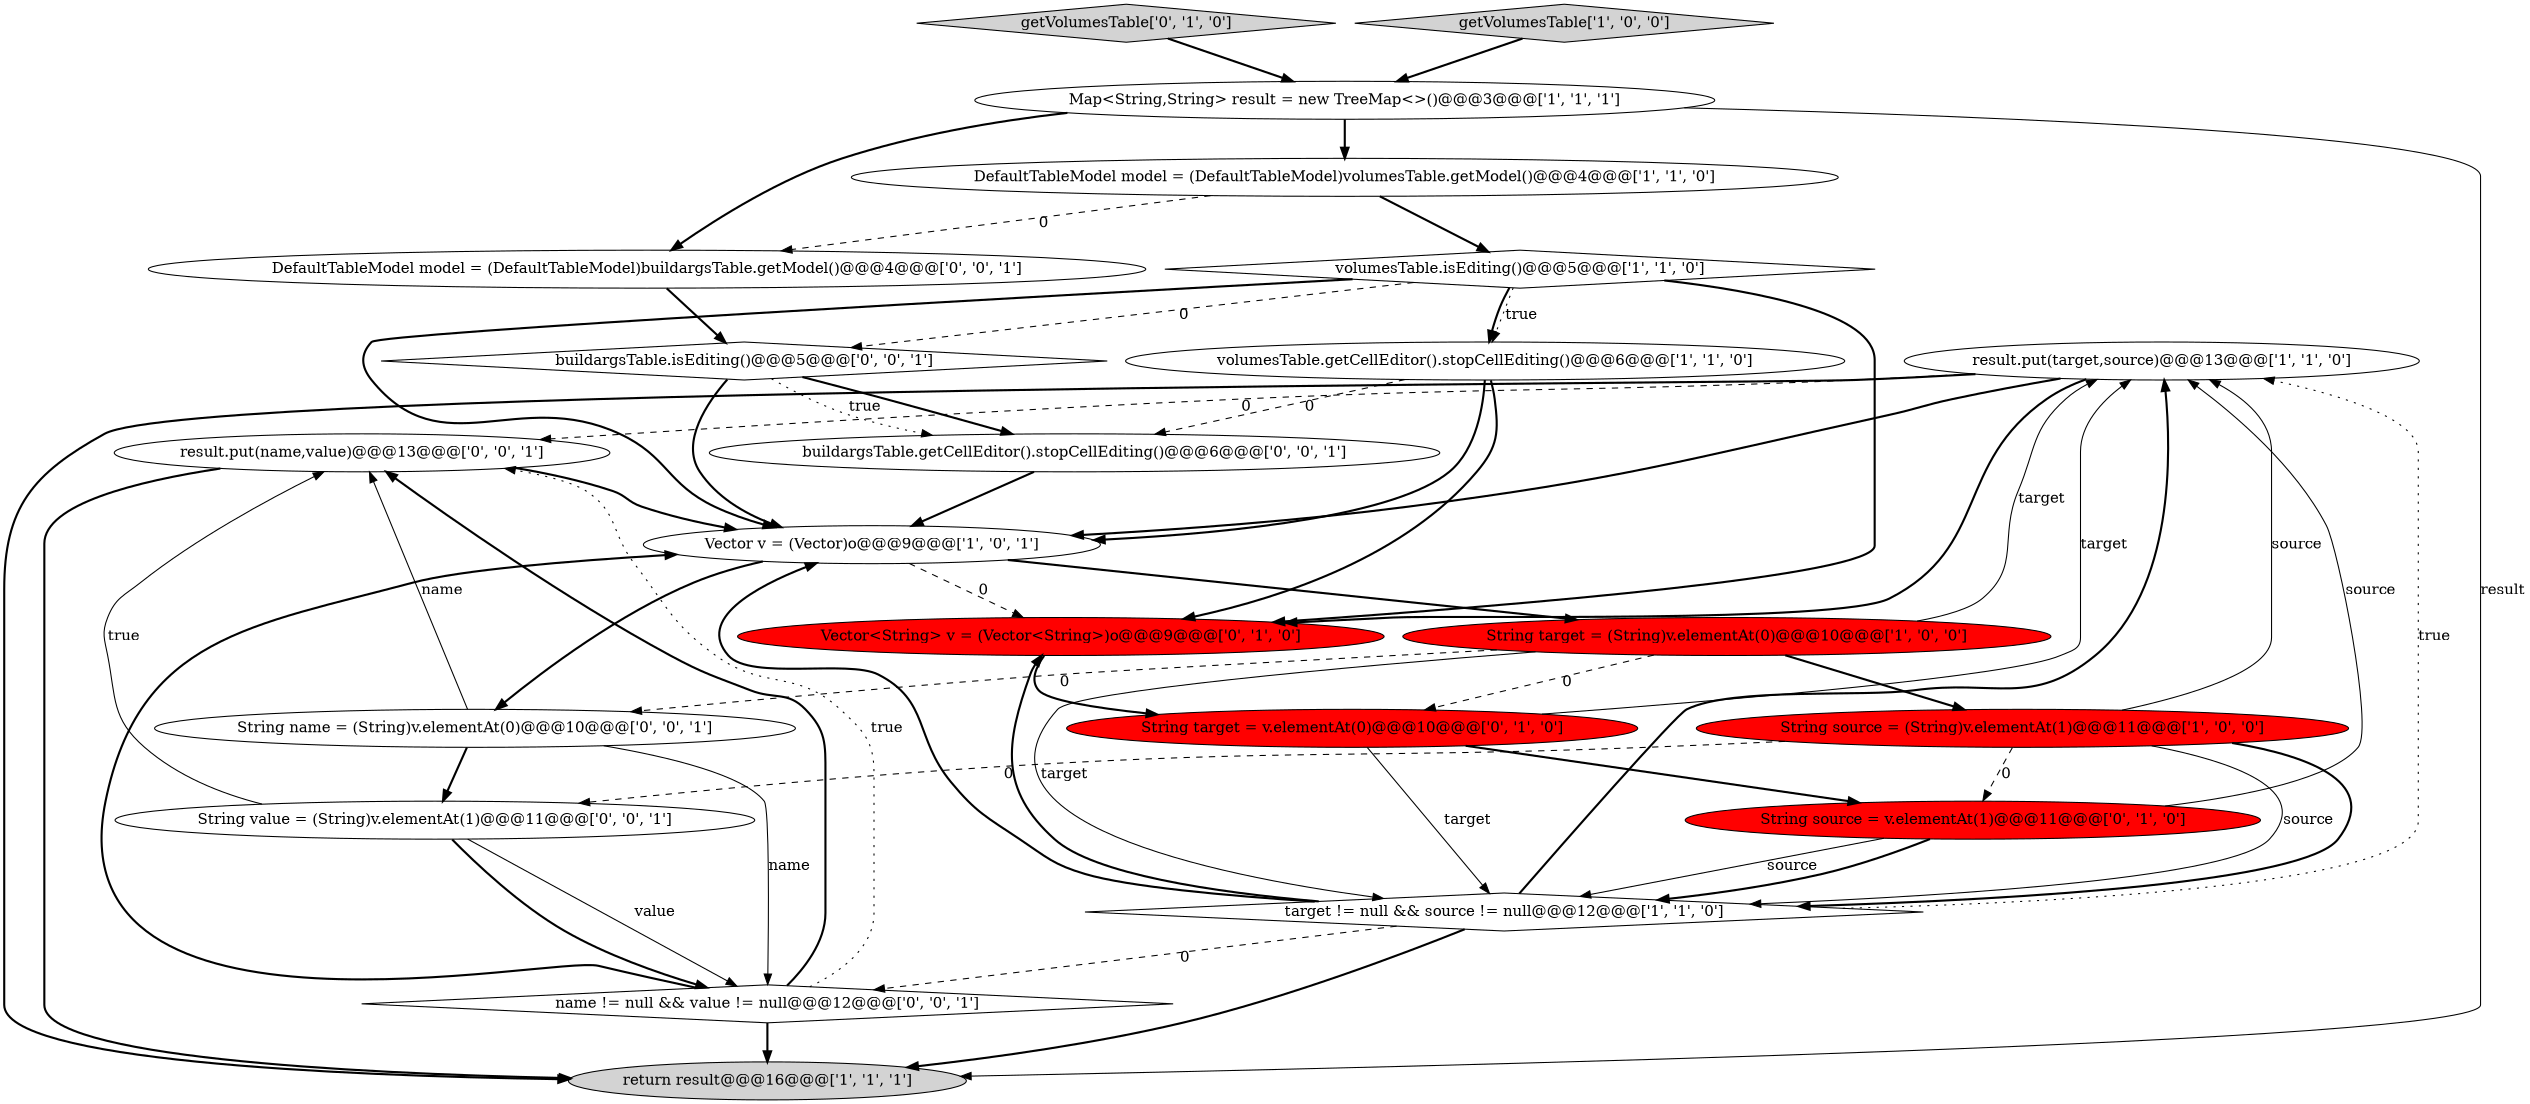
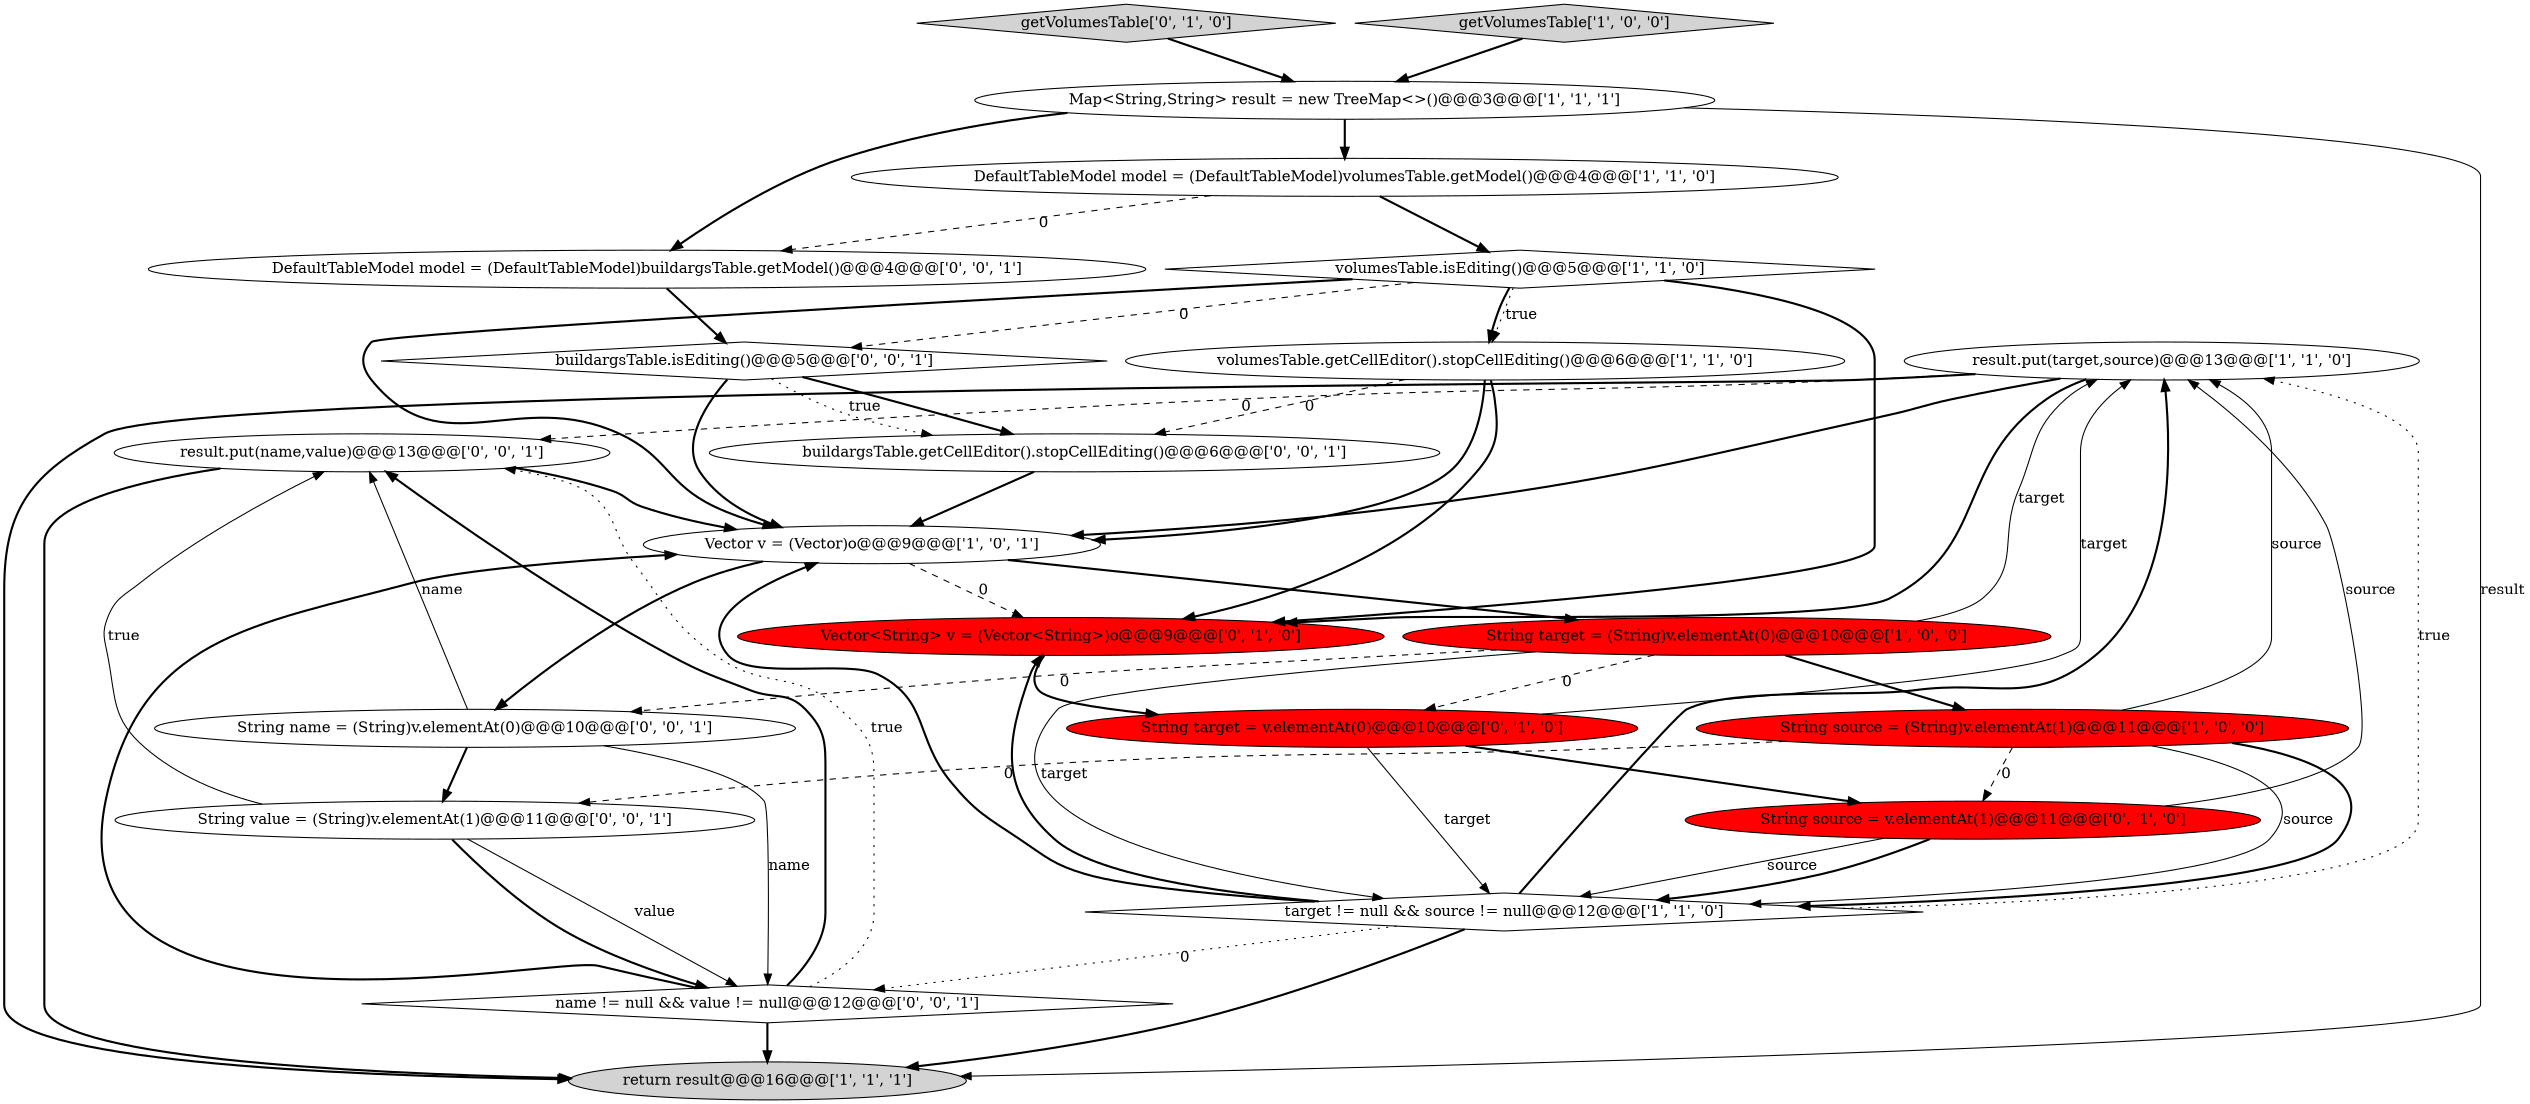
edge "target != null && source != null@@@12@@@['1', '1', '0']" -> "name != null && value != null@@@12@@@['0', '0', '1']": style dashed -> dotted
